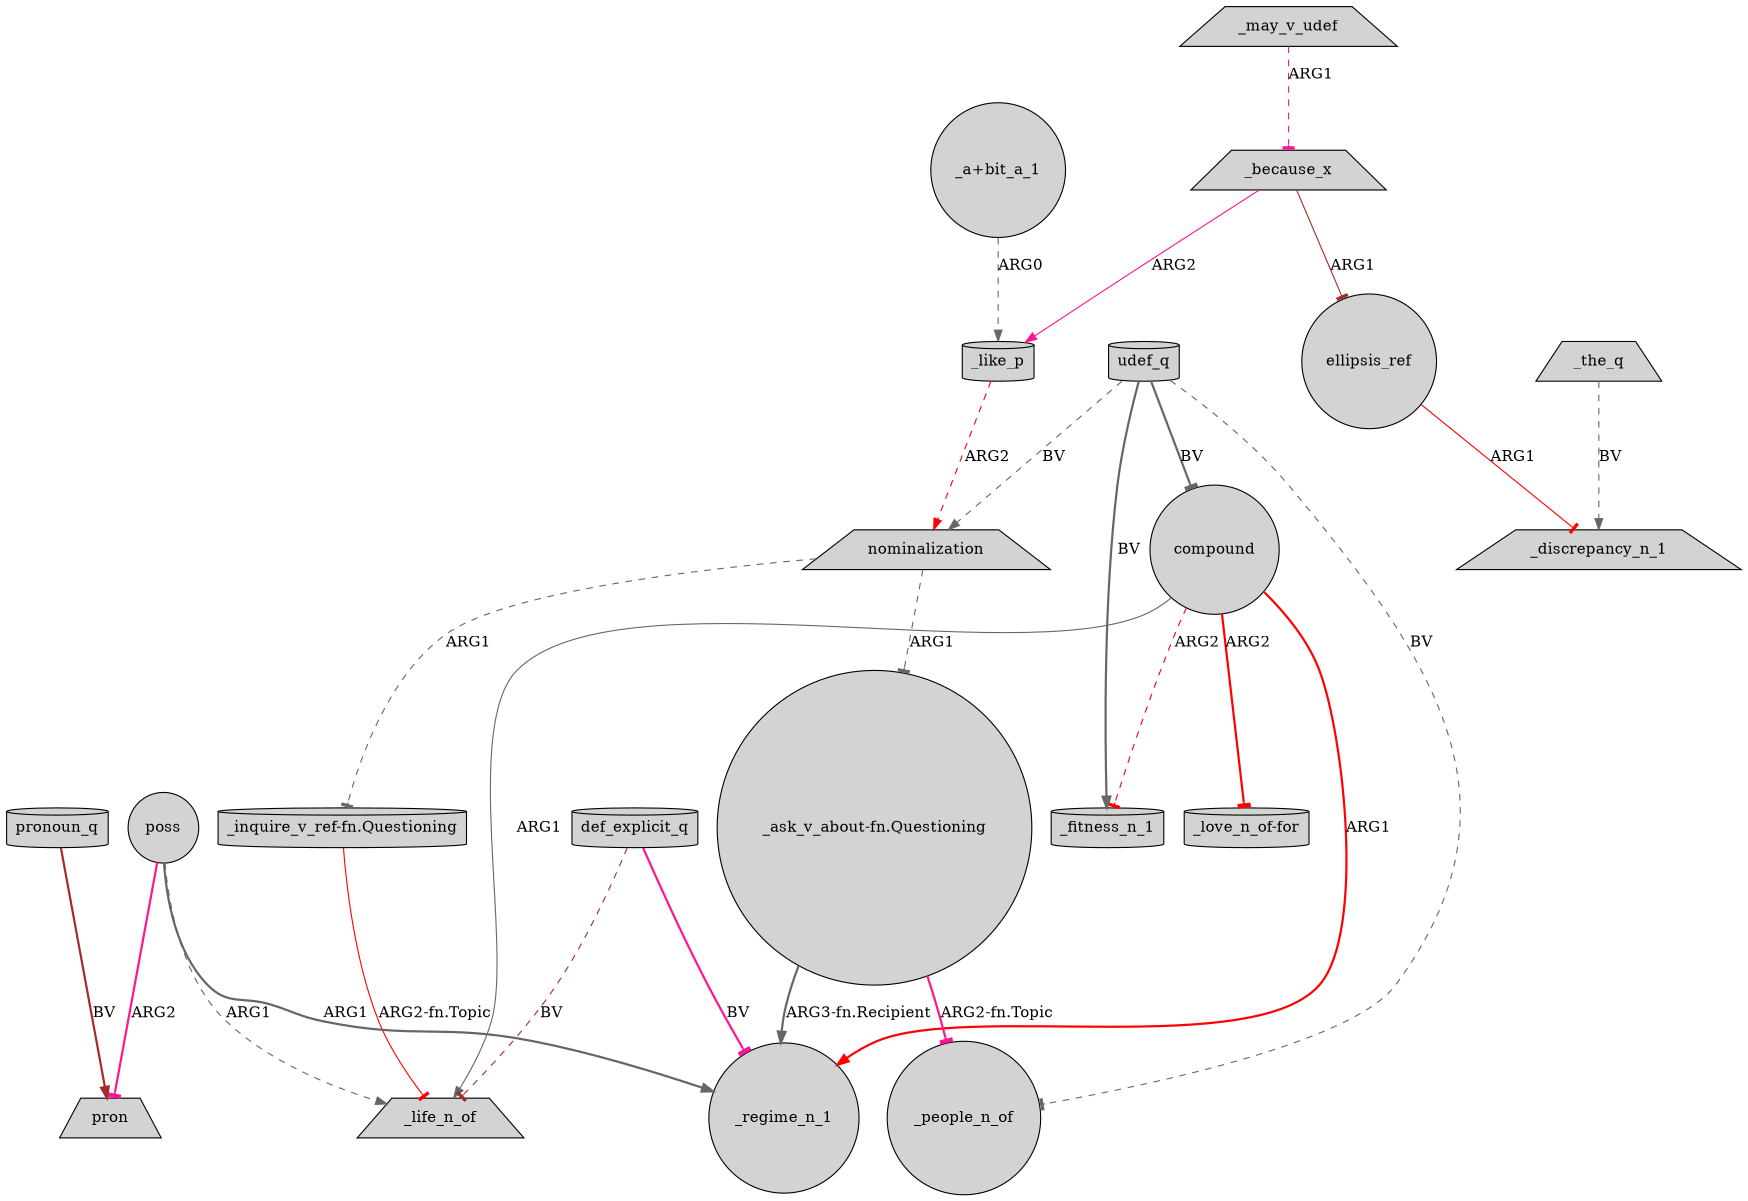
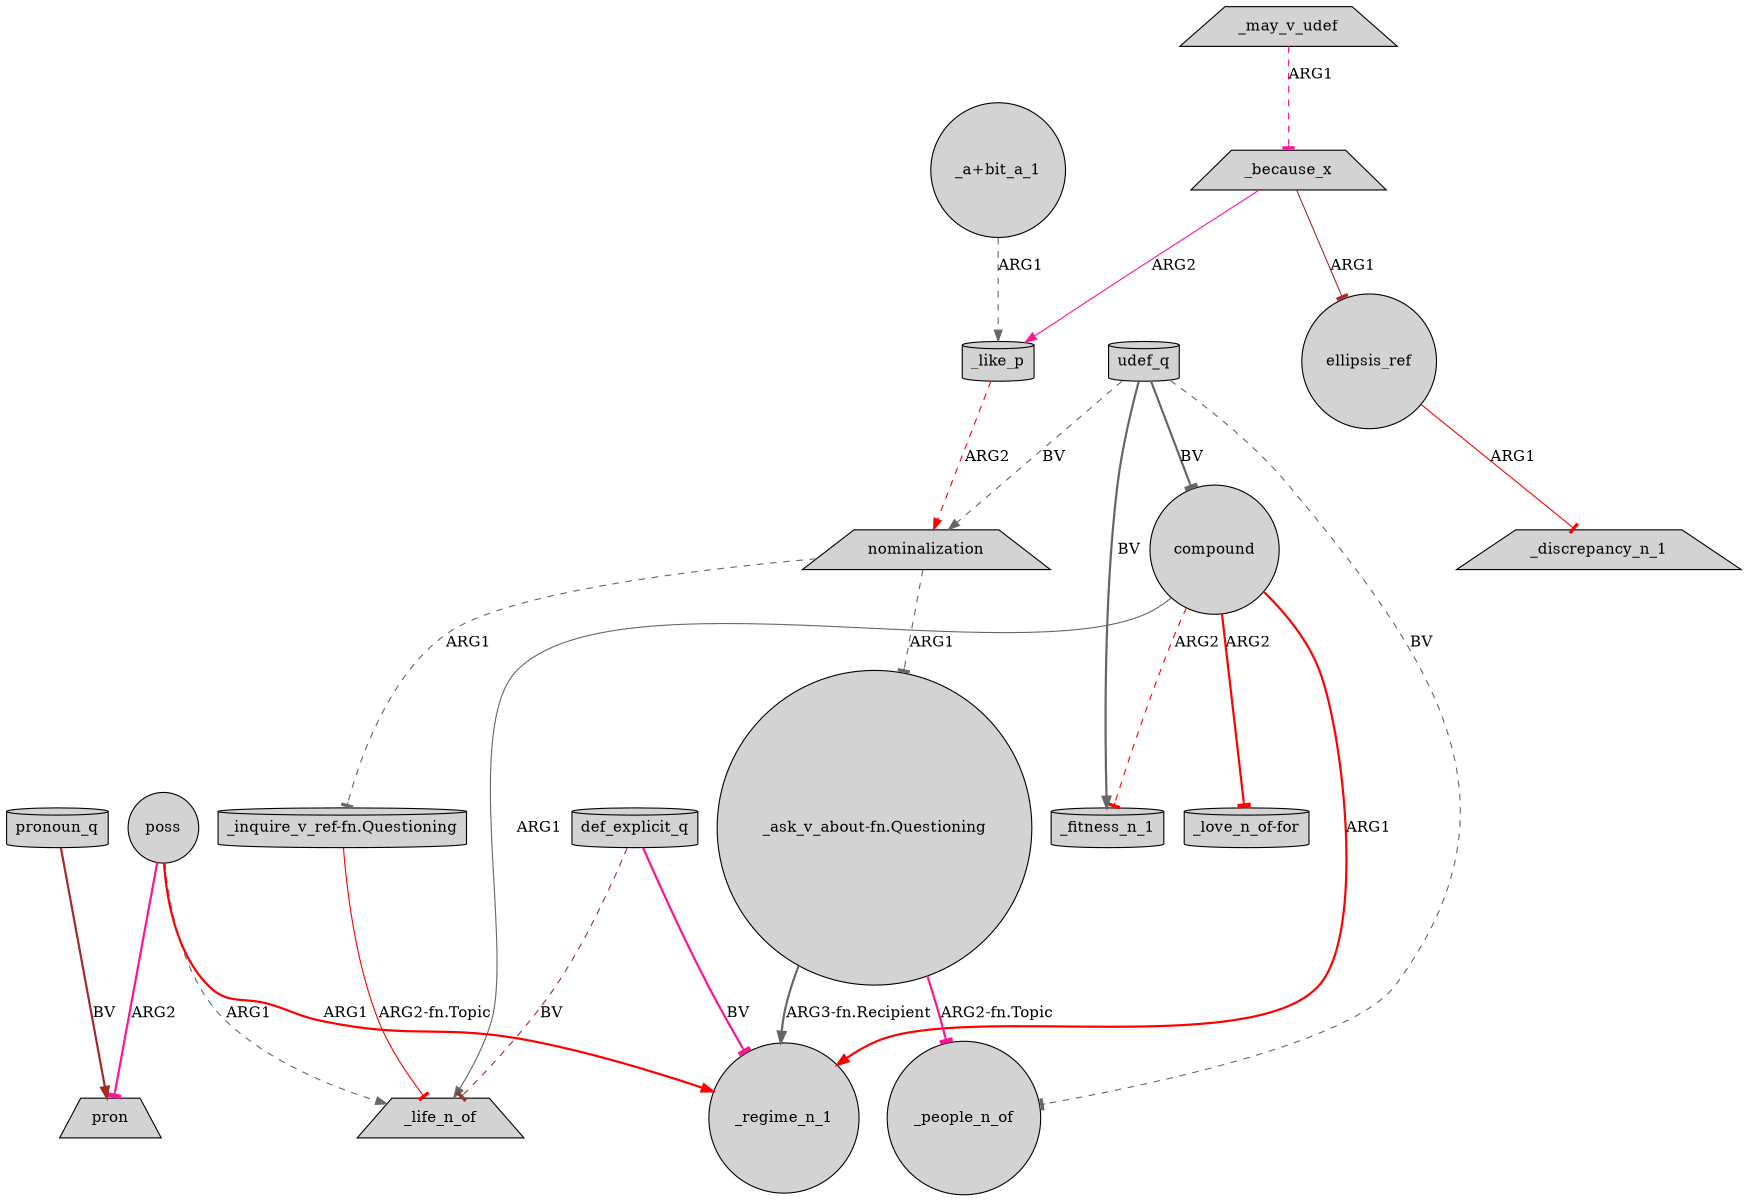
edge "_a+bit_a_1" -> "_like_p": label "ARG0" -> "ARG1"
node "_the_q": removed
edge "poss" -> "_regime_n_1": color gray40 -> red
